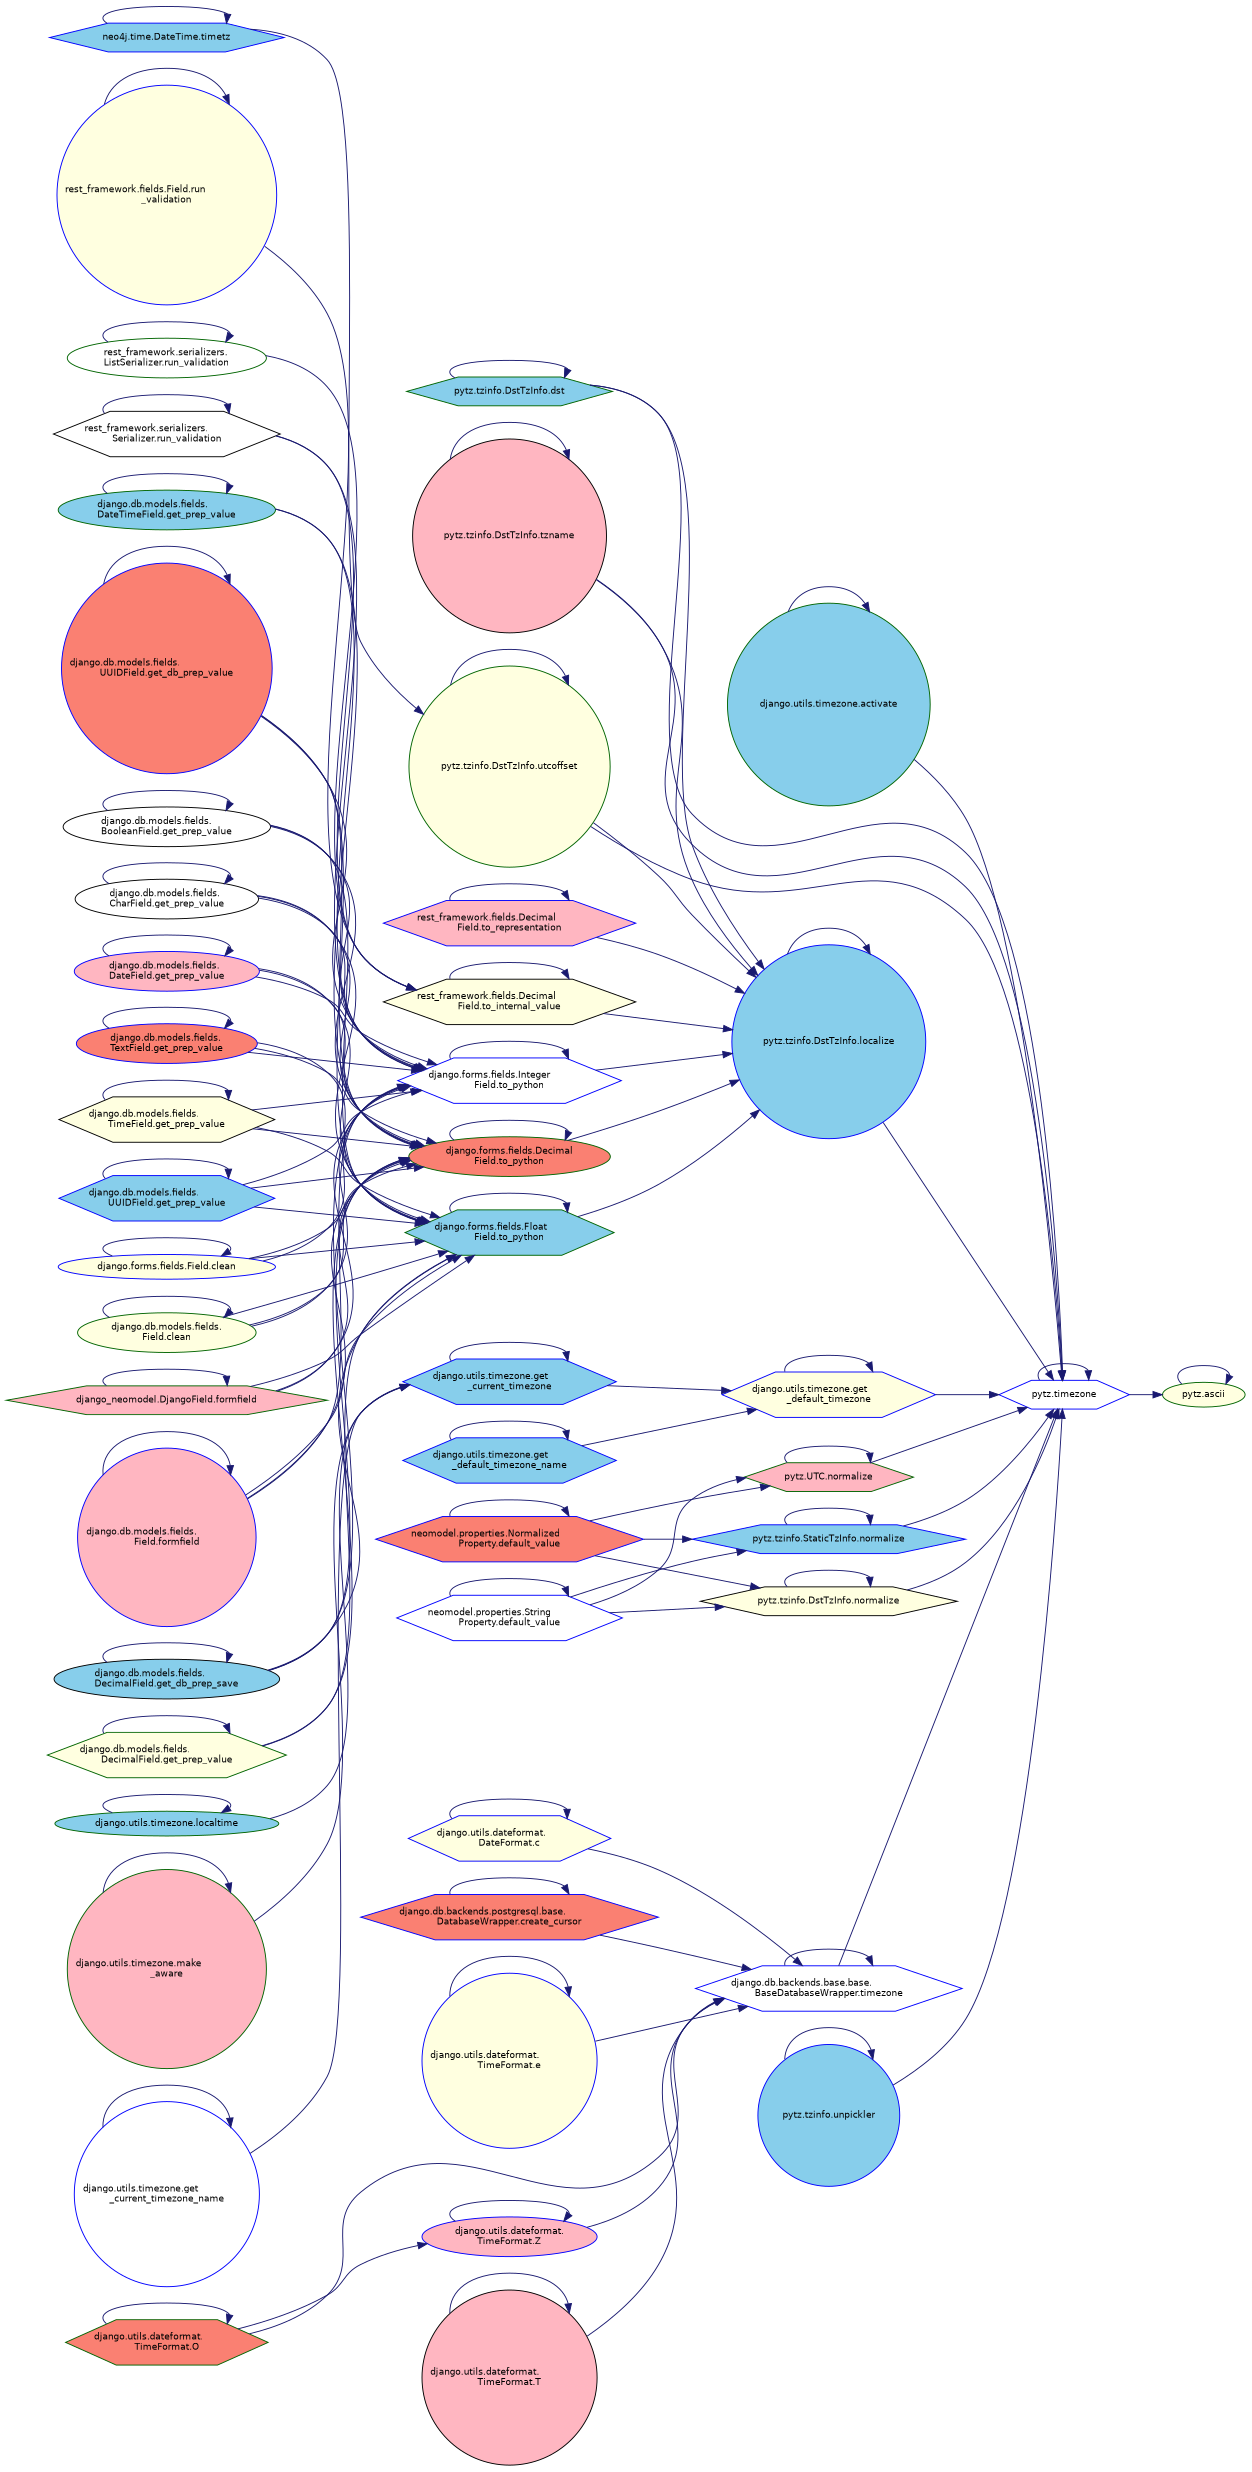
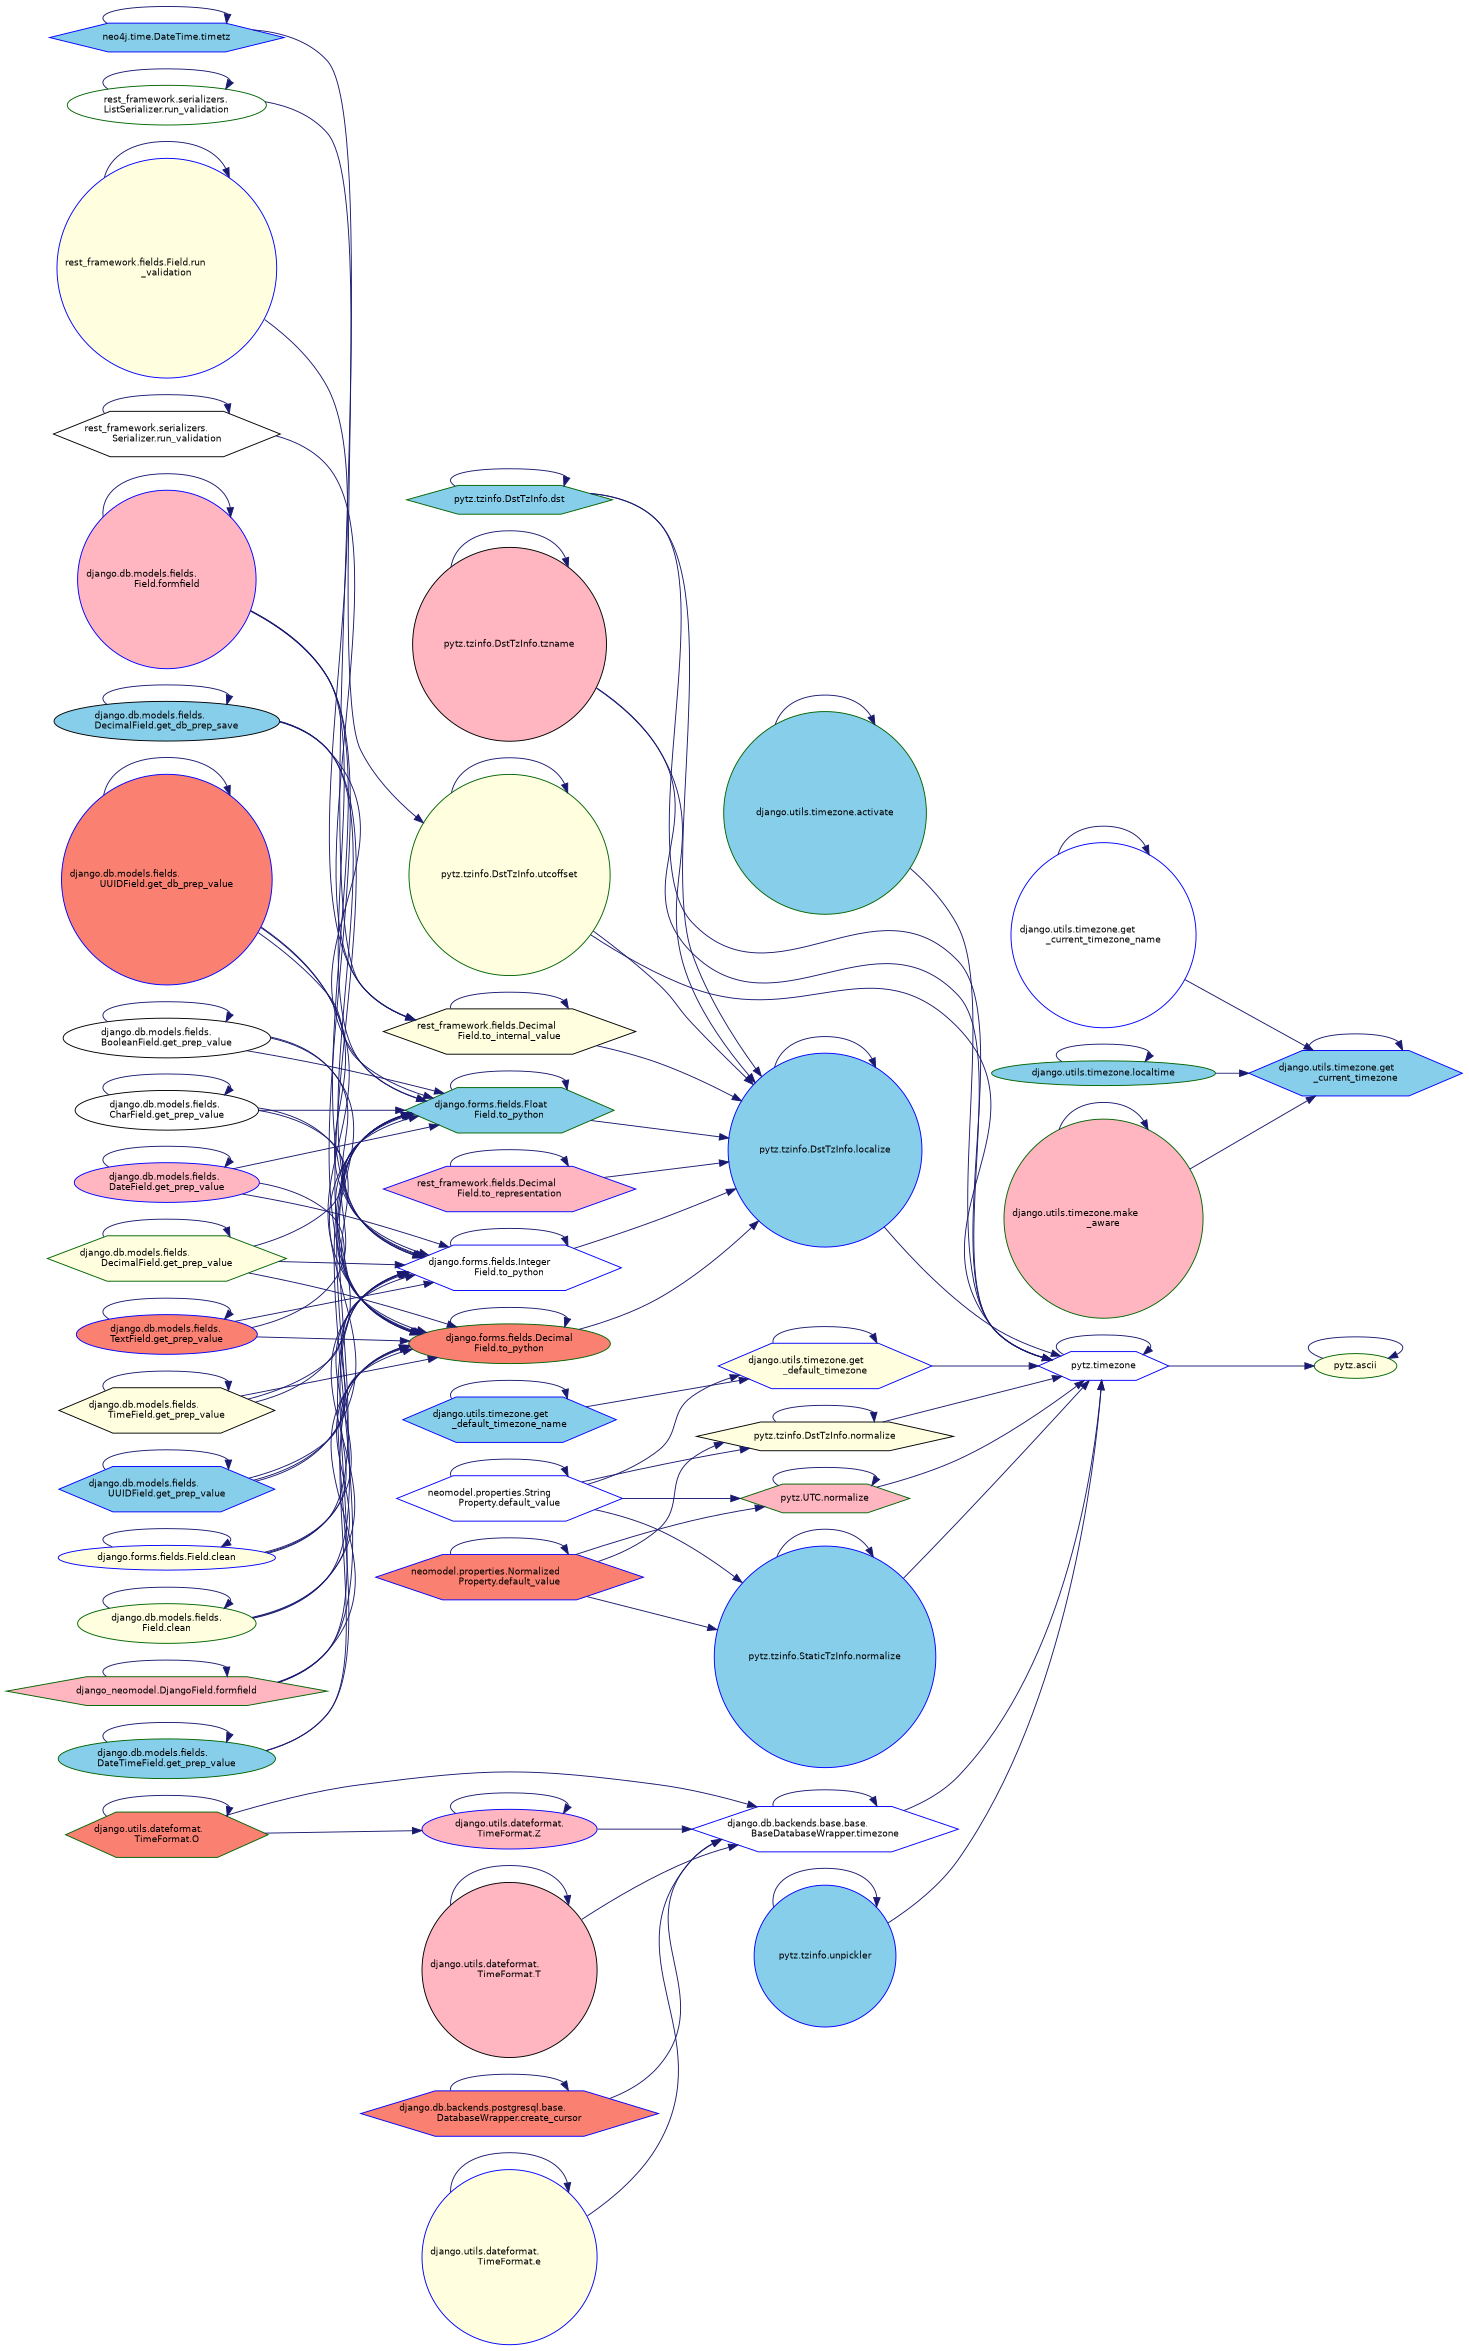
edge "rest_framework.serializers. Serializer.run_validation" -> "django.forms.fields.Integer Field.to_python": now "django.db.models.fields. DecimalField.get_prep_value" -> "django.forms.fields.Integer Field.to_python"
edge "django.utils.timezone.get _current_timezone" -> "django.utils.timezone.get _default_timezone": now "neomodel.properties.String Property.default_value" -> "django.utils.timezone.get _default_timezone"
node "pytz.tzinfo.StaticTzInfo.normalize": shape hexagon -> circle
node "django.utils.dateformat. DateFormat.c": removed
